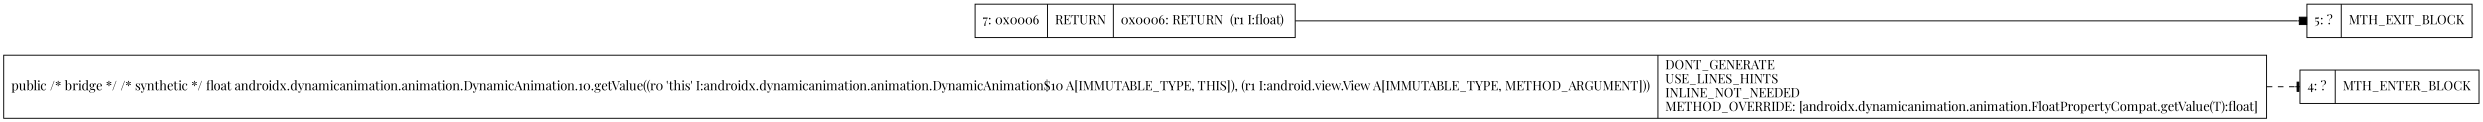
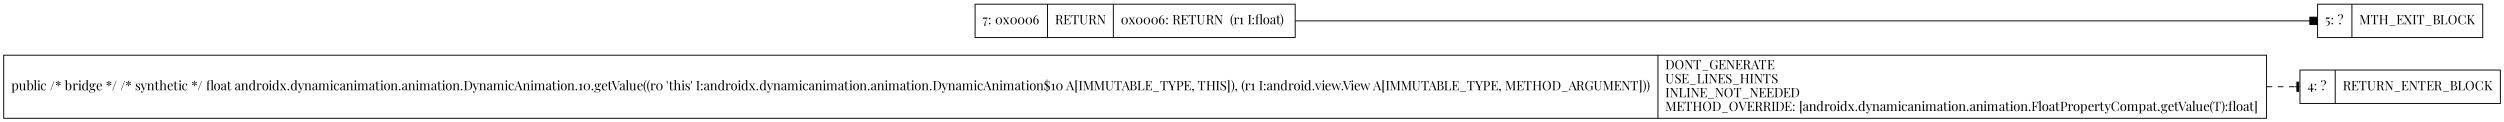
node "4: ?": text "MTH_ENTER_BLOCK" -> "RETURN_ENTER_BLOCK"
